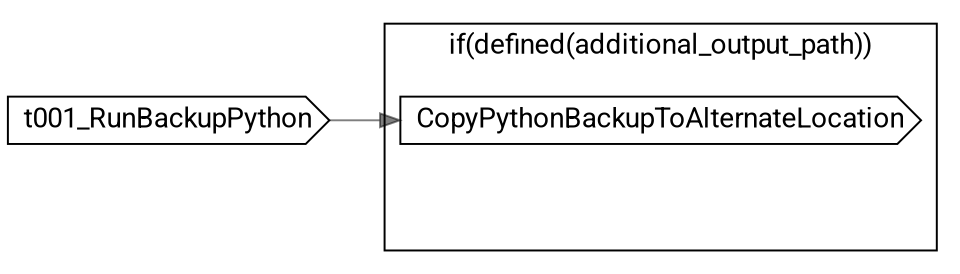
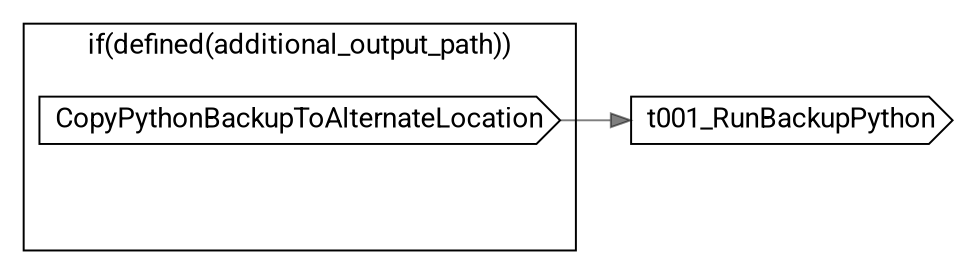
edge "t001_RunBackupPython" -> "CopyPythonBackupToAlternateLocation": reversed
